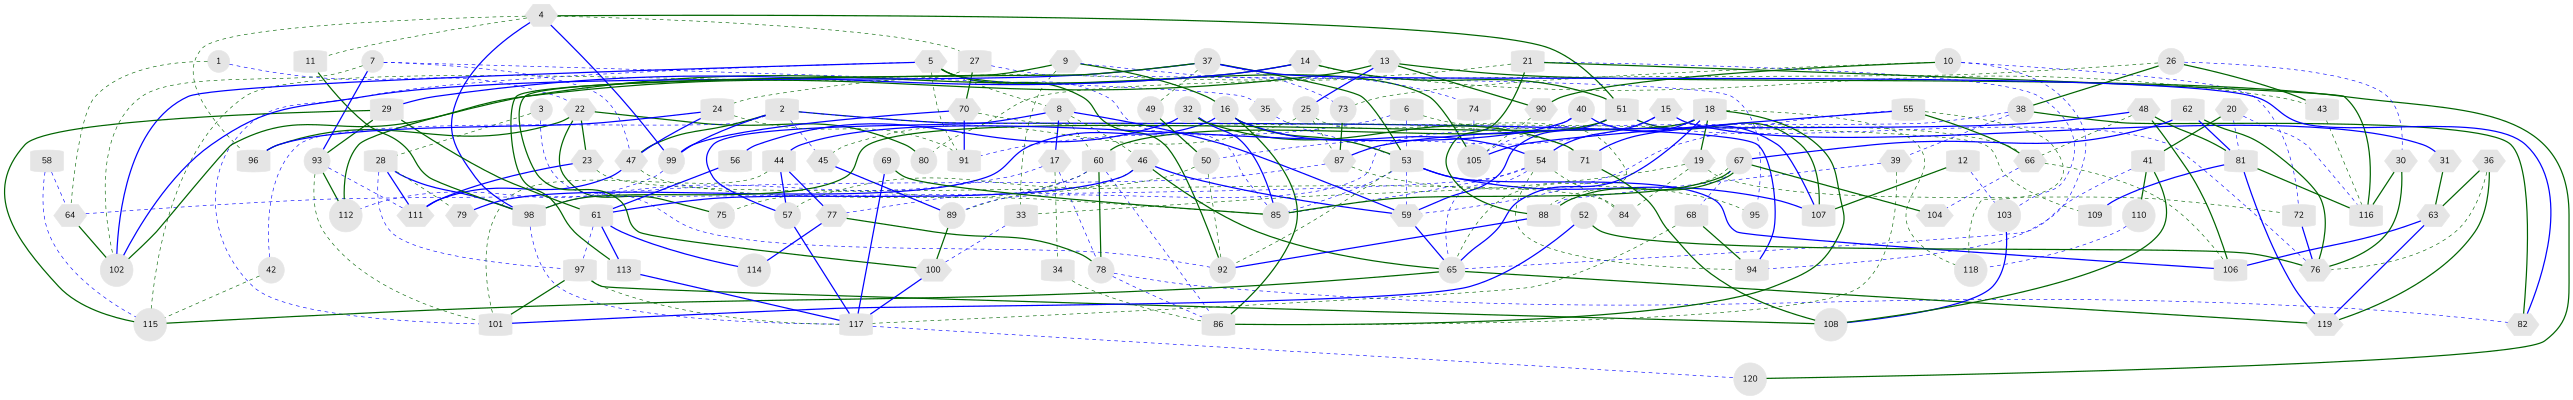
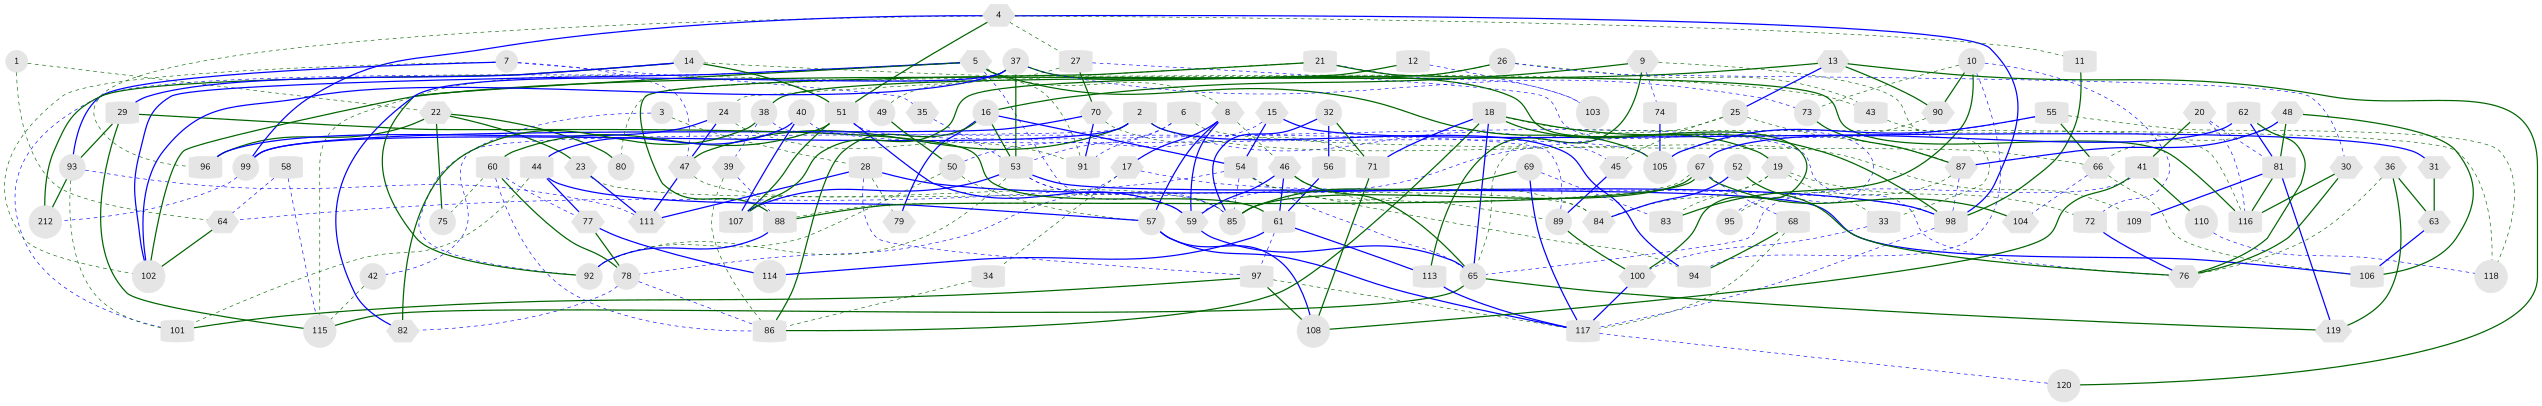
edge "1" -- "22": color blue -> darkgreen
edge "26" -- "43": style bold -> dashed
edge "74" -- "105": style dashed -> bold
edge "8" -- "60": removed
node "112": label "112" -> "212"
node "83": added
edge "63" -- "119": removed
edge "103" -- "108": now "57" -- "108"
edge "52" -- "101": now "52" -- "84"
